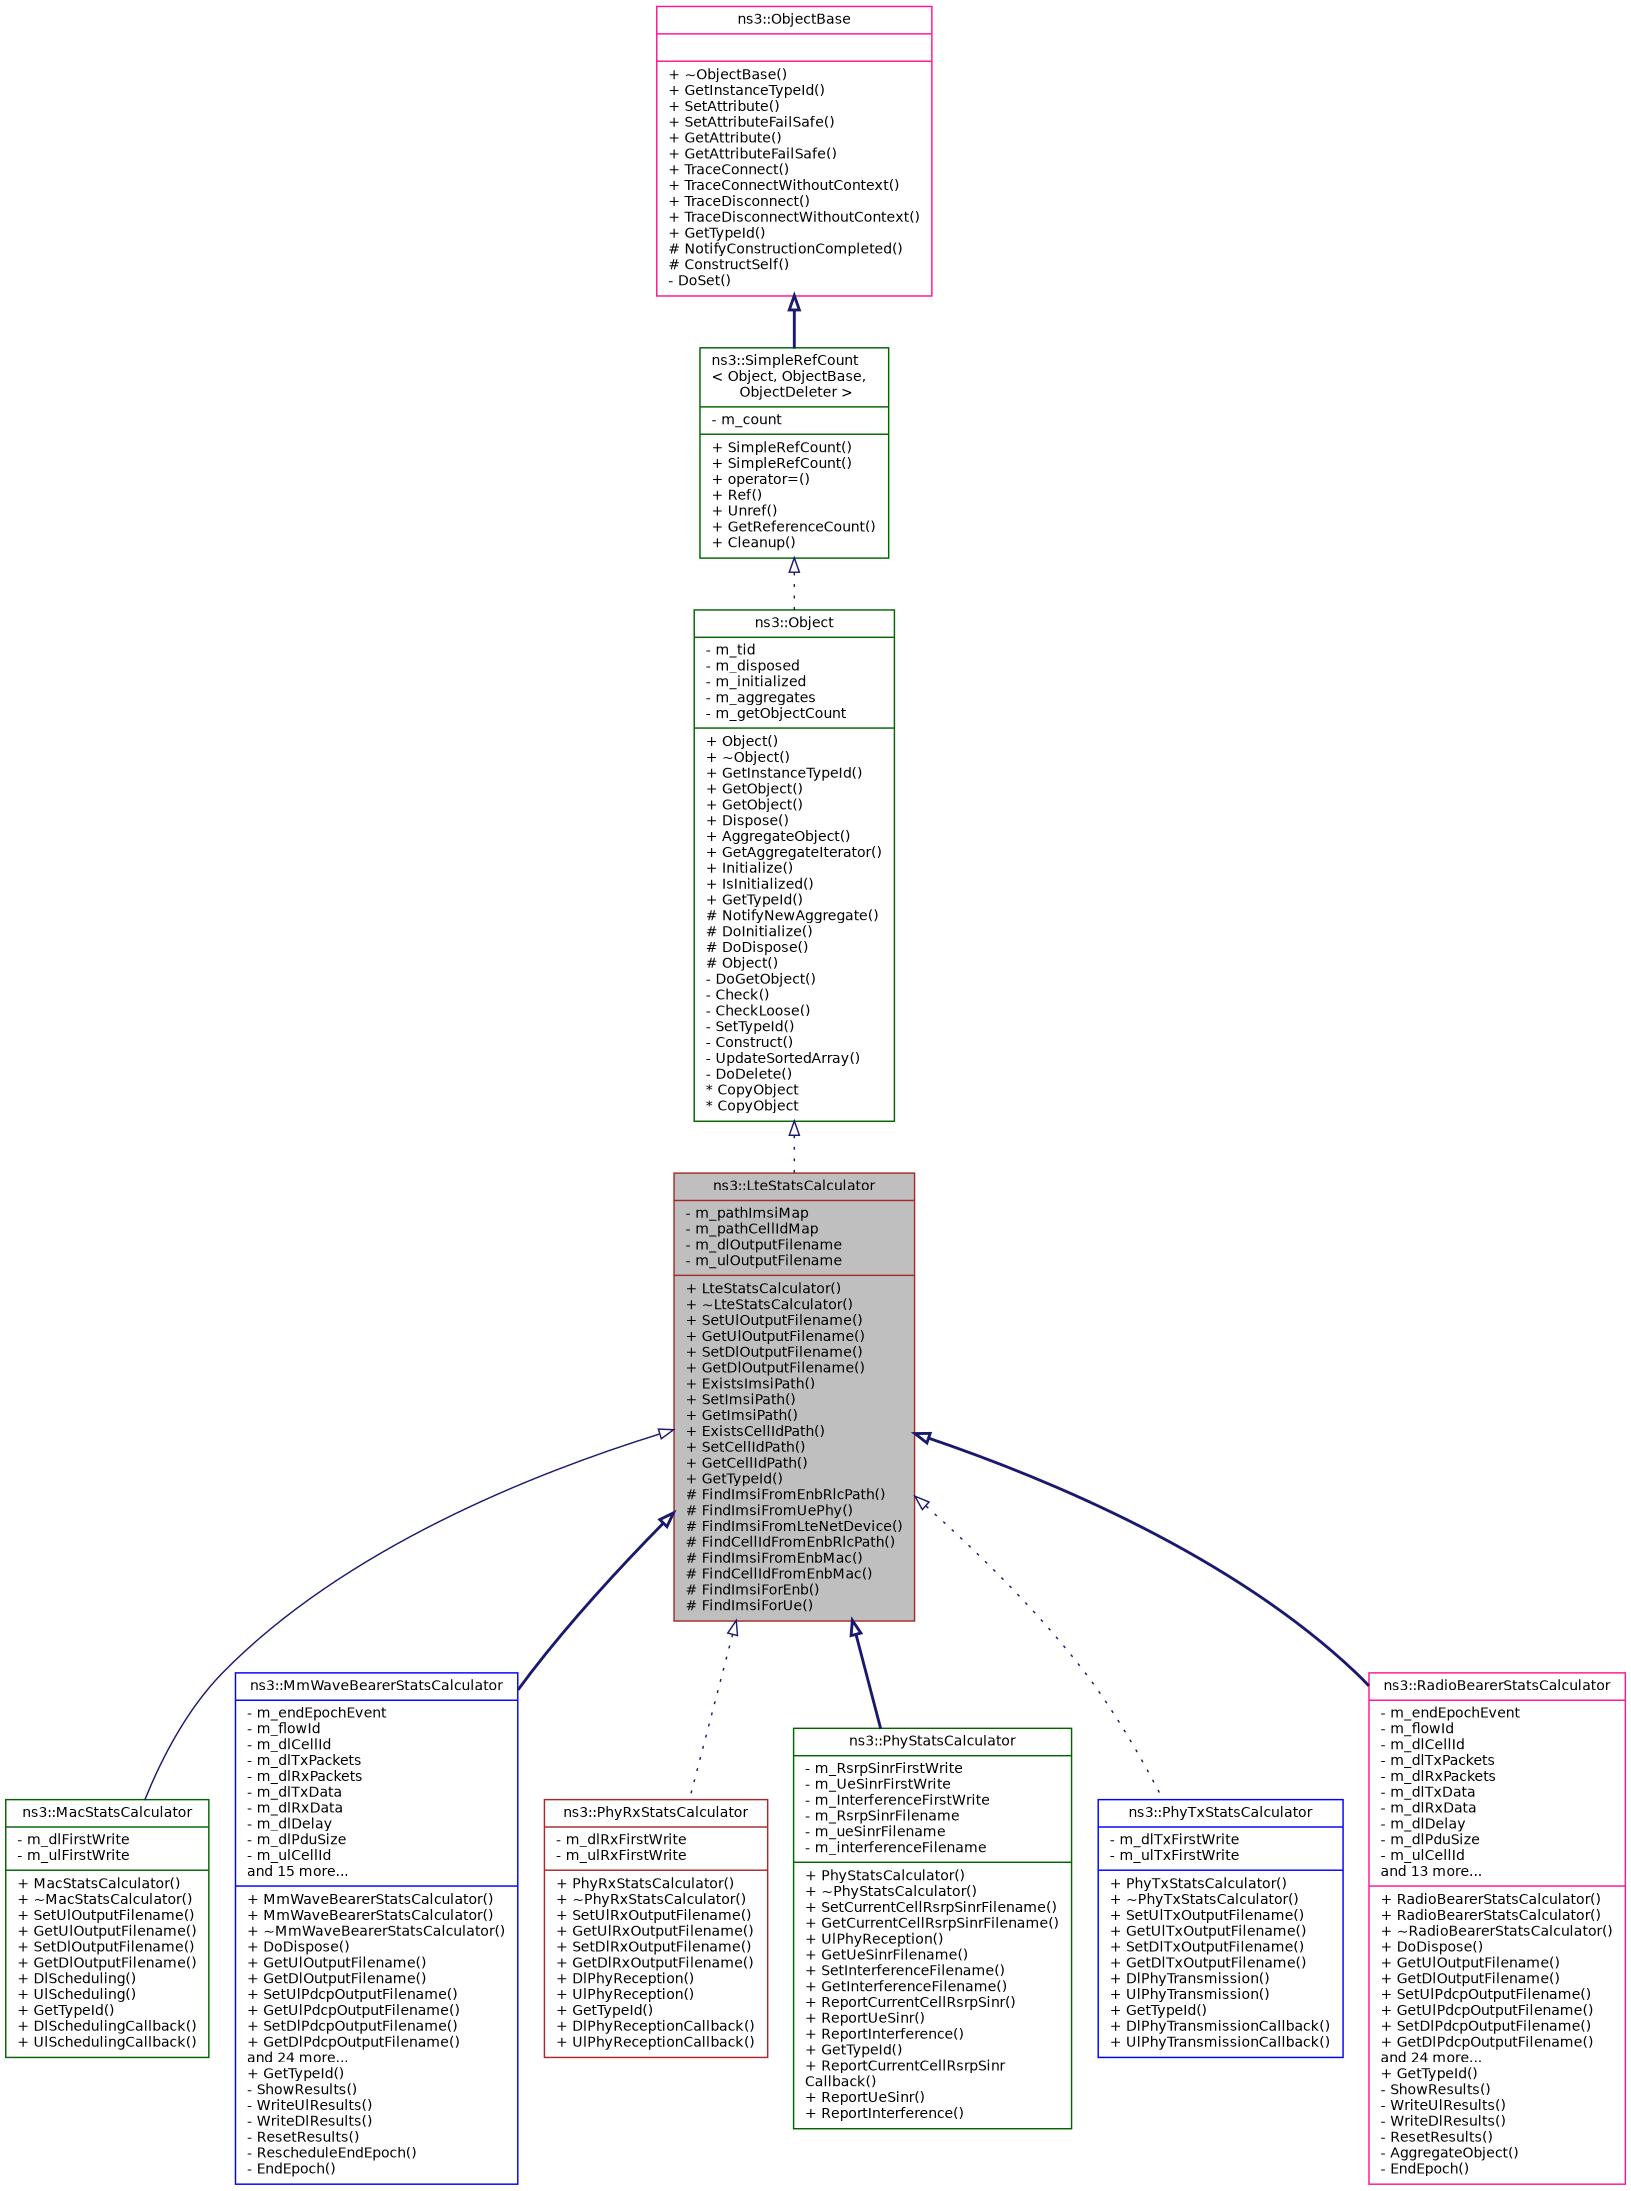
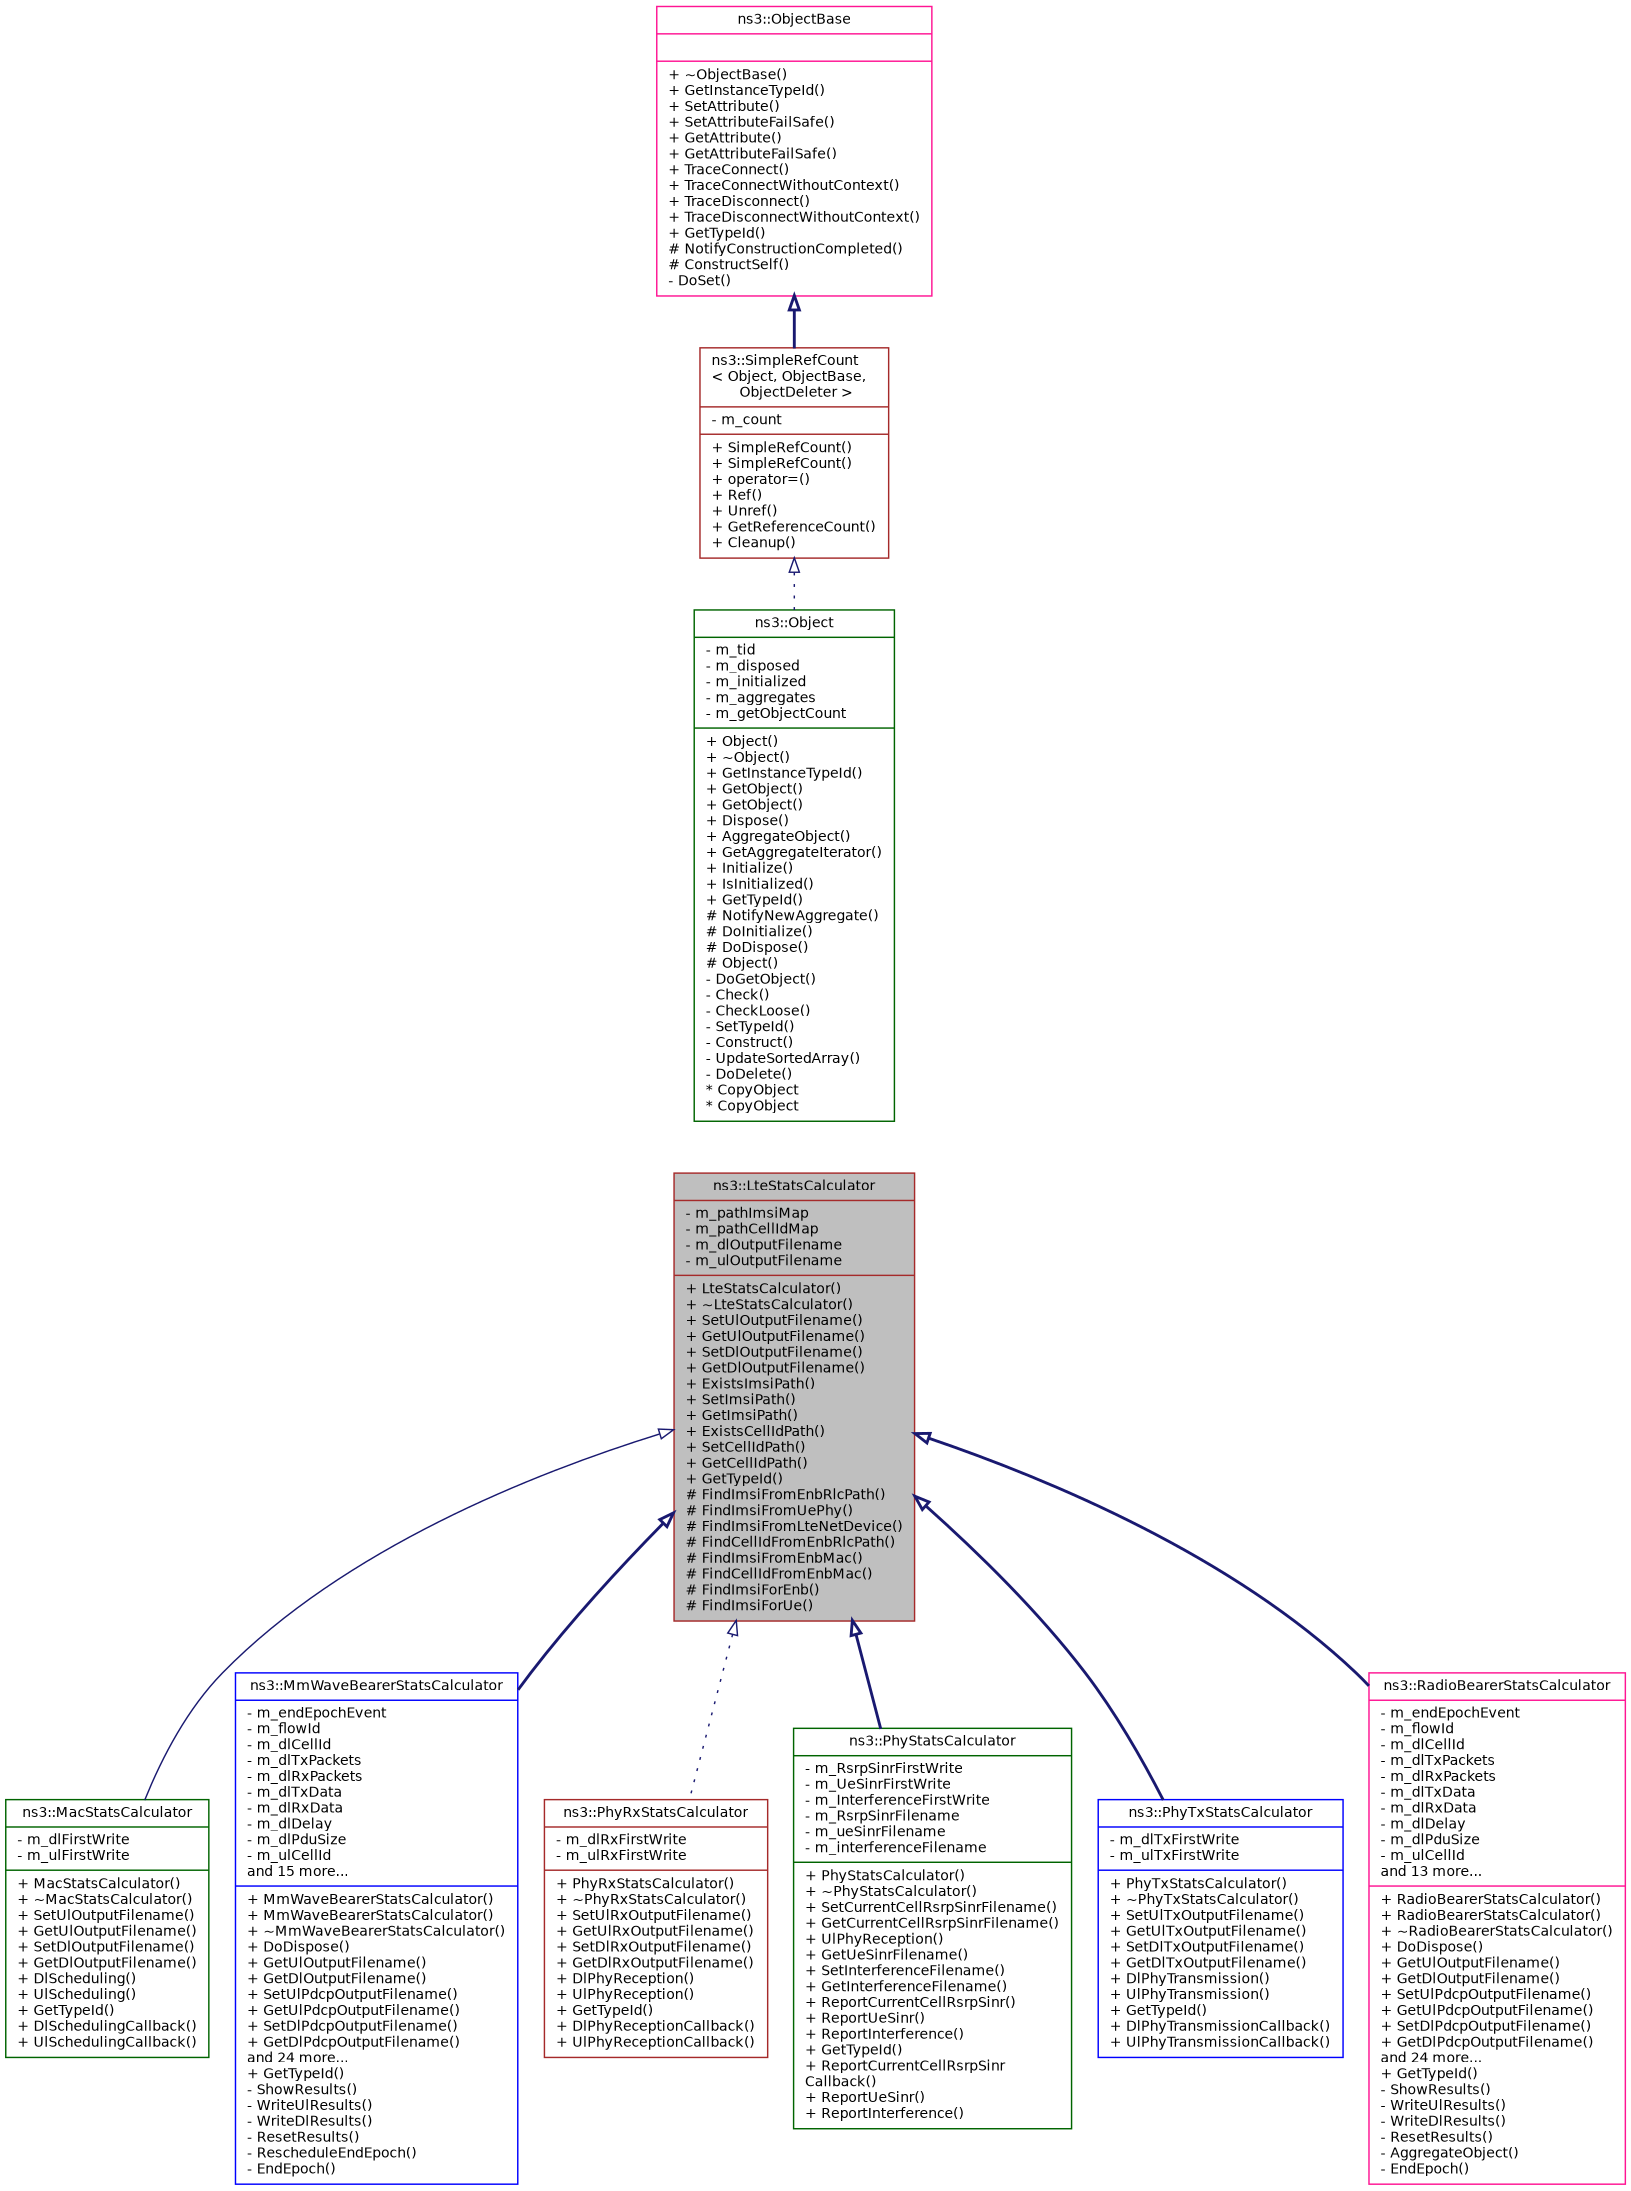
node "ns3::SimpleRefCount": color darkgreen -> brown
edge "ns3::LteStatsCalculator" -> "ns3::Object": removed
edge "ns3::PhyTxStatsCalculator" -> "ns3::LteStatsCalculator": style dotted -> bold
